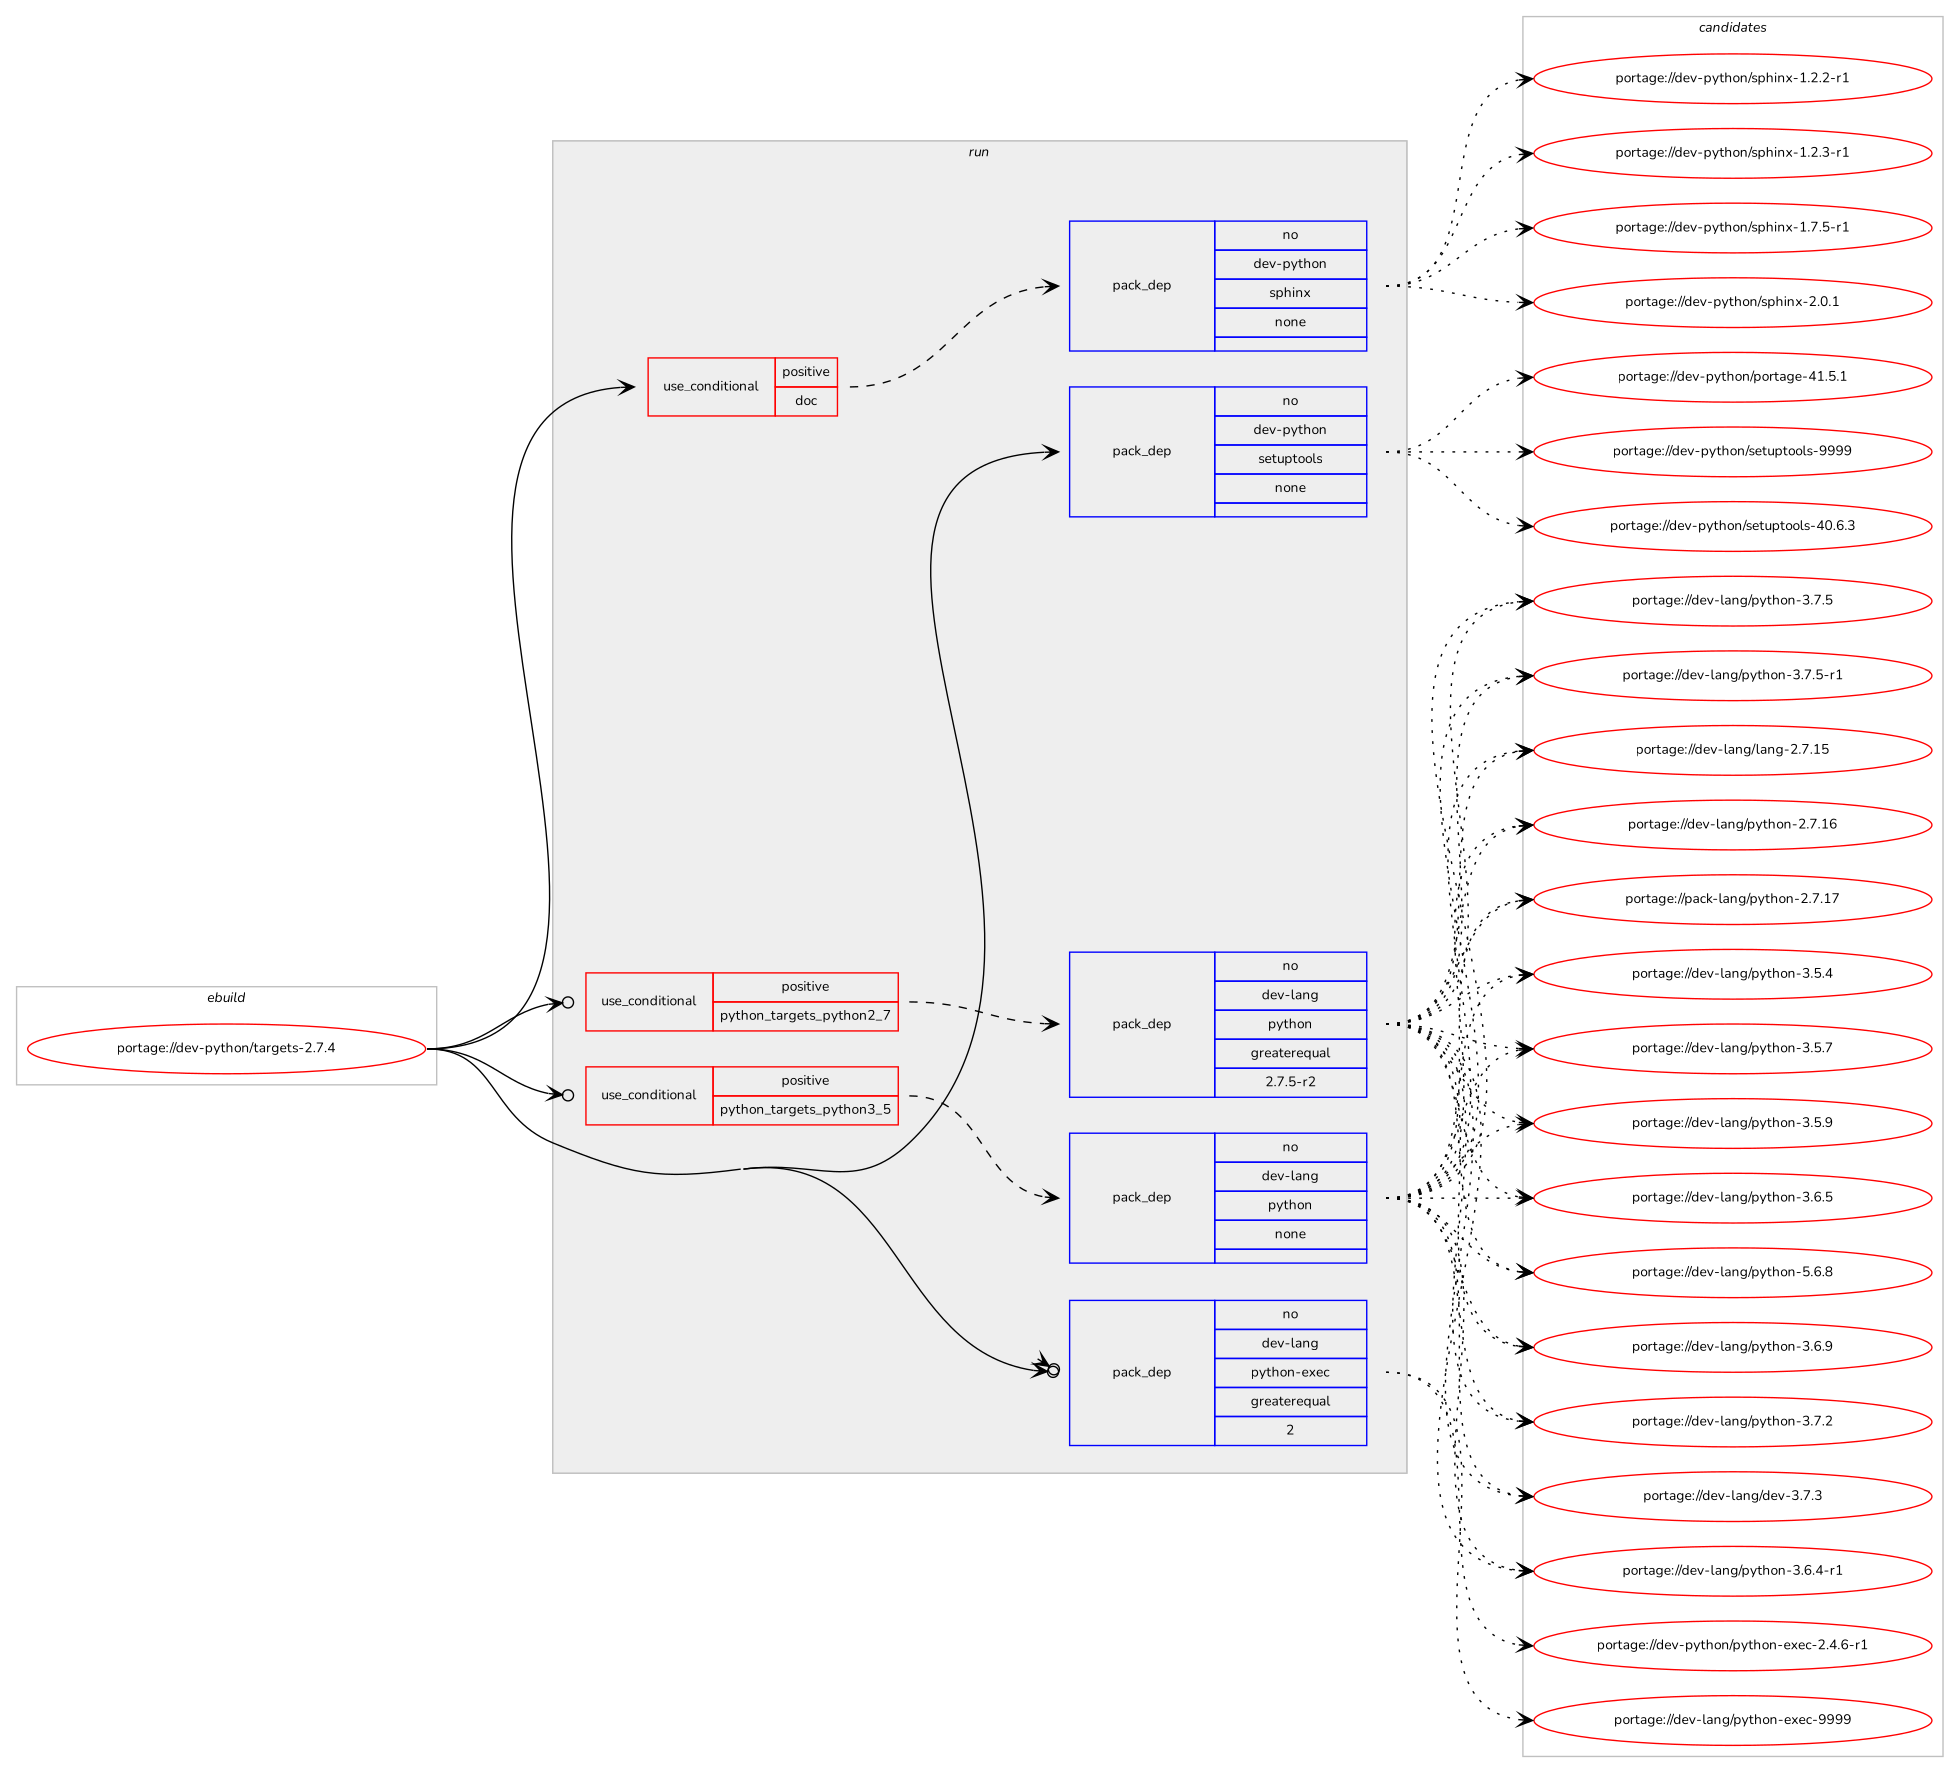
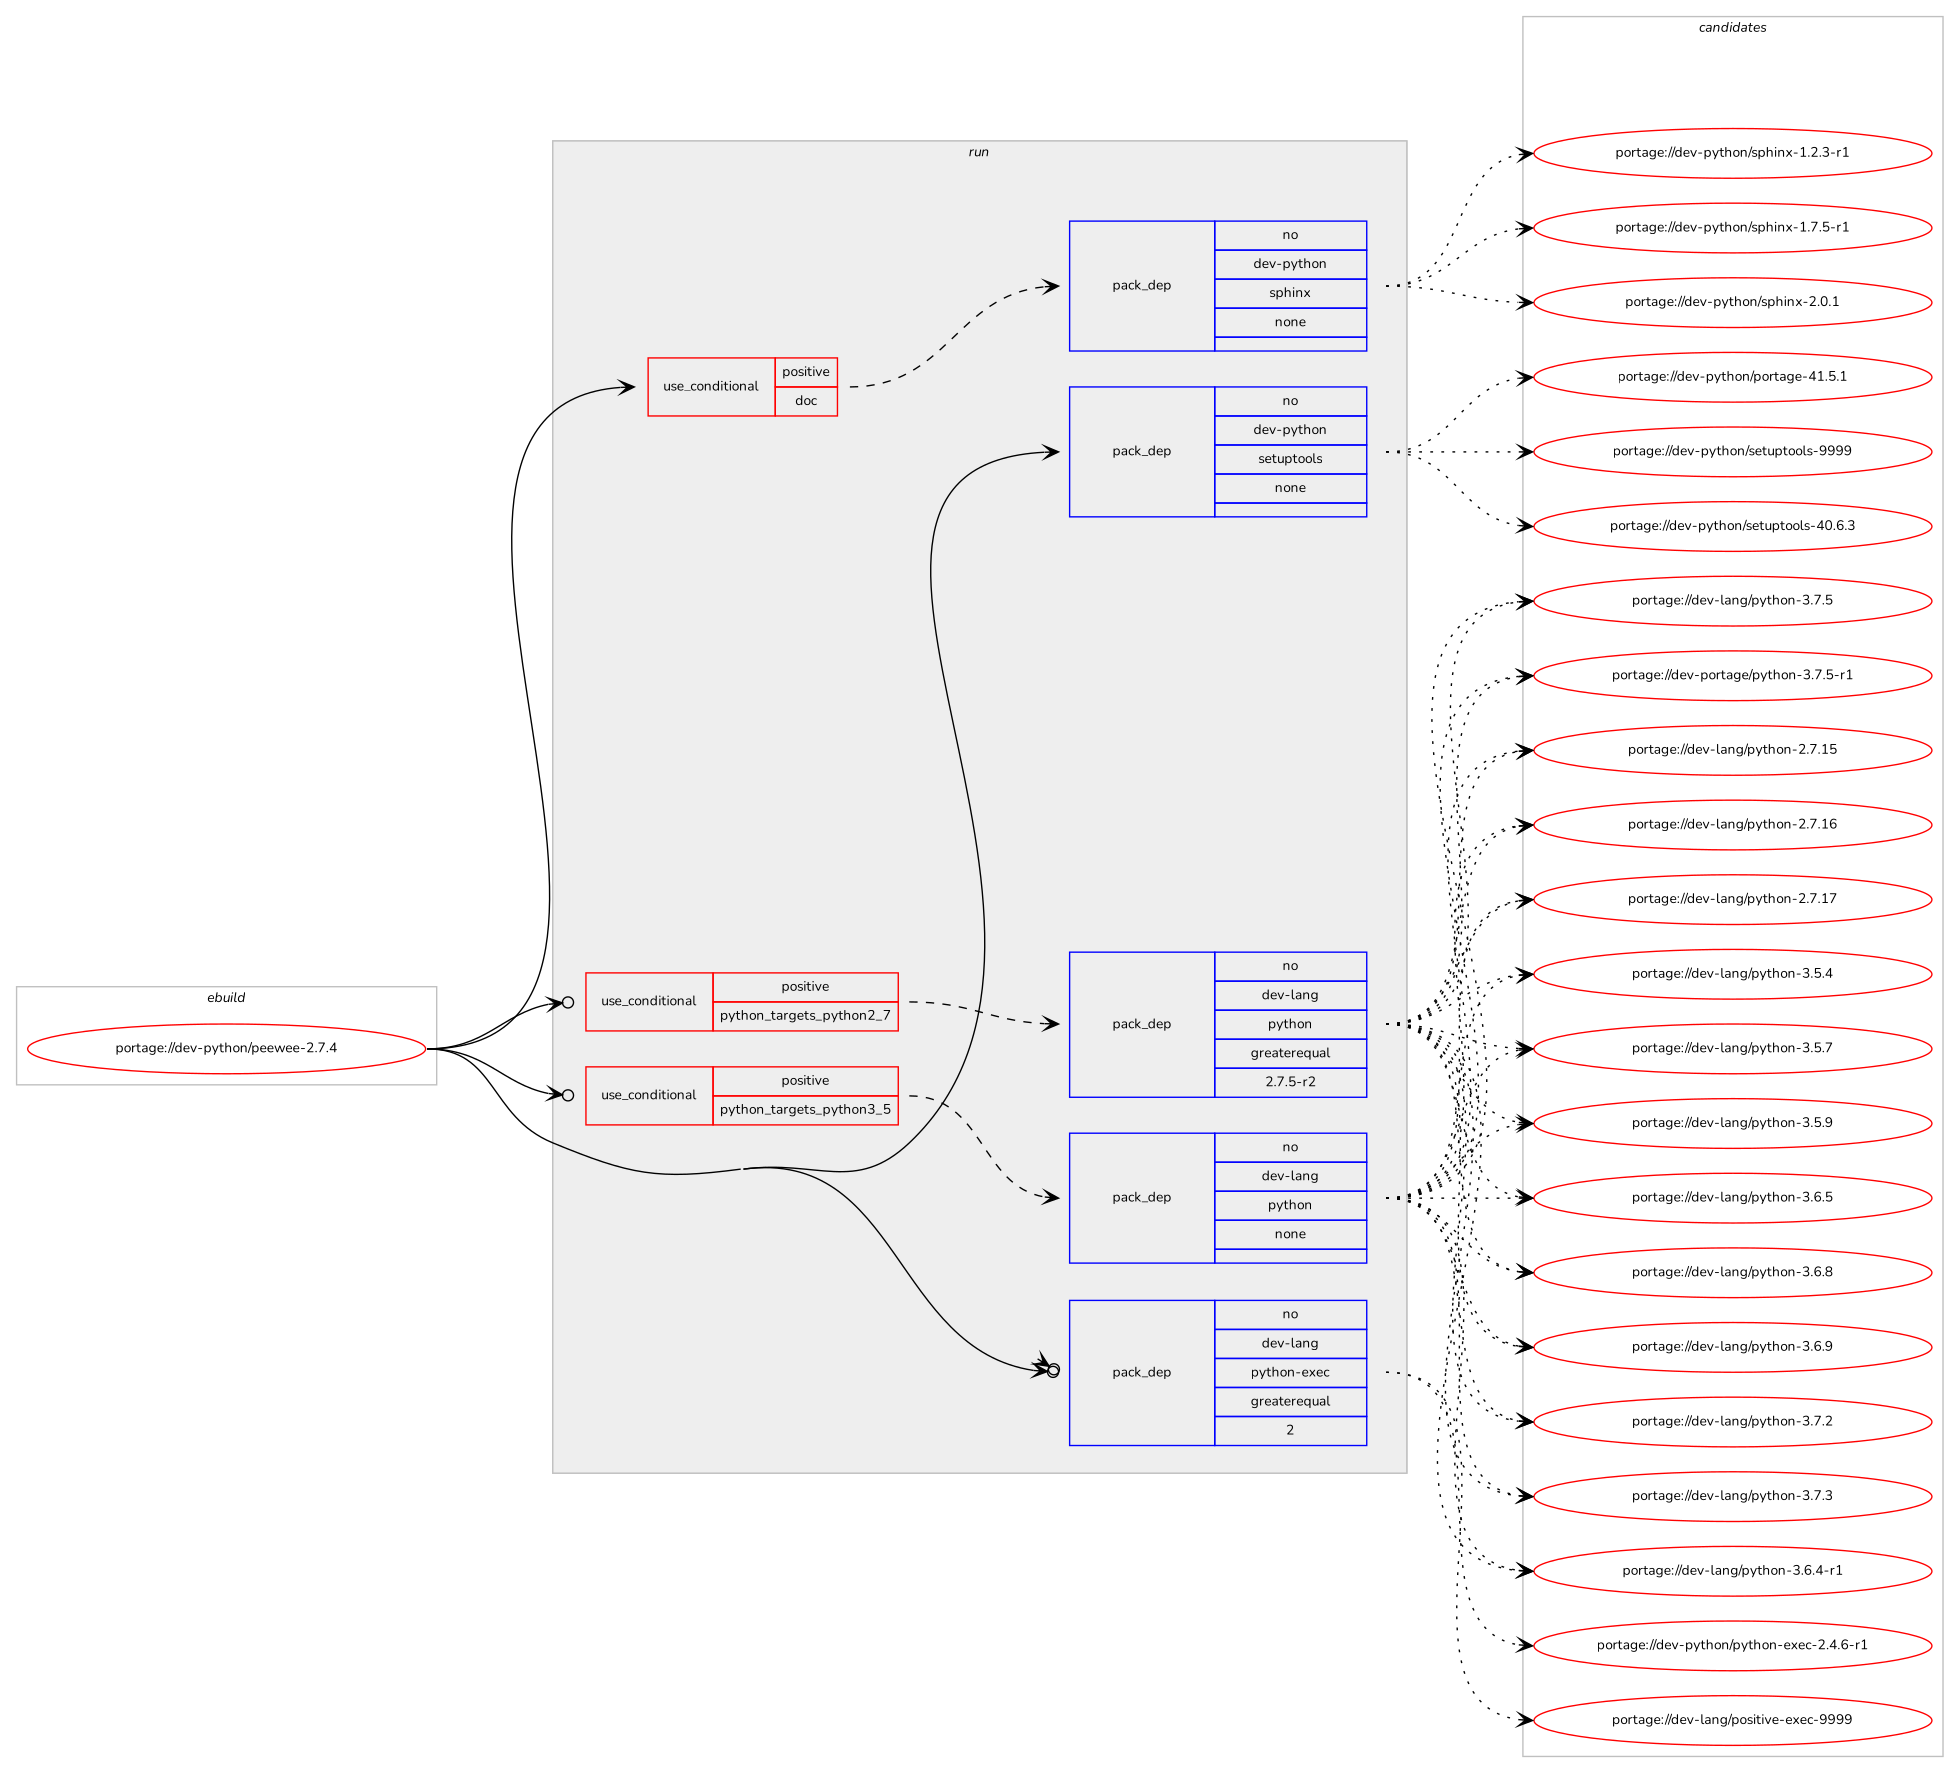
node "portage://dev-python/sphinx-1.2.2-r1": removed
node "portage://dev-lang/python-3.7.5-r1": label "portage://dev-lang/python-3.7.5-r1" -> "portage://dev-portage/python-3.7.5-r1"
node "portage://dev-lang/lang-2.7.15": label "portage://dev-lang/lang-2.7.15" -> "portage://dev-lang/python-2.7.15"
node "portage://pack-lang/python-2.7.17": label "portage://pack-lang/python-2.7.17" -> "portage://dev-lang/python-2.7.17"
node "portage://dev-python/targets-2.7.4": label "portage://dev-python/targets-2.7.4" -> "portage://dev-python/peewee-2.7.4"
node "portage://dev-lang/python-5.6.8": label "portage://dev-lang/python-5.6.8" -> "portage://dev-lang/python-3.6.8"
node "portage://dev-lang/dev-3.7.3": label "portage://dev-lang/dev-3.7.3" -> "portage://dev-lang/python-3.7.3"
node "portage://dev-lang/python-exec-9999": label "portage://dev-lang/python-exec-9999" -> "portage://dev-lang/positive-exec-9999"
